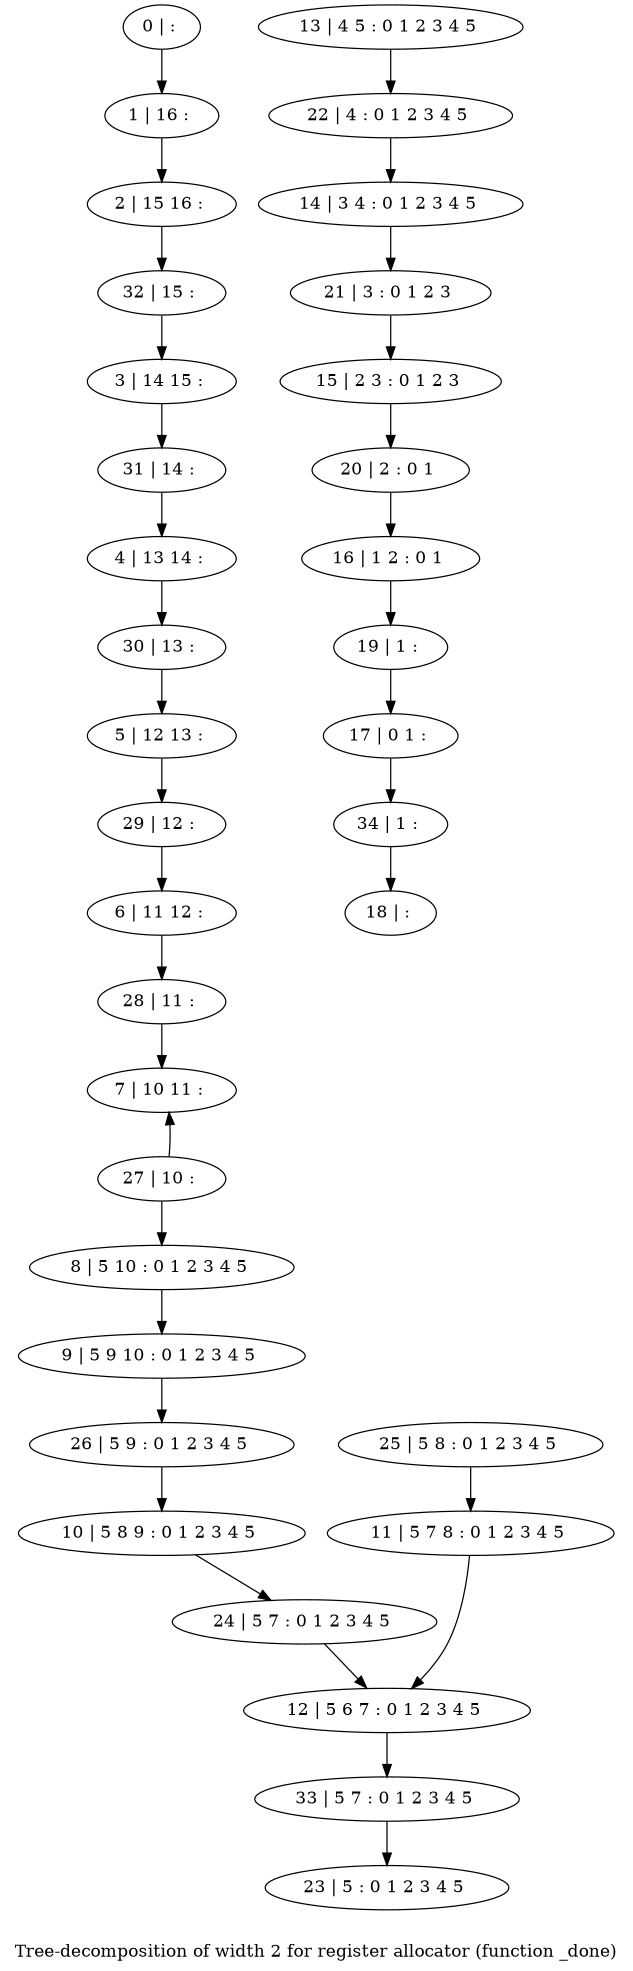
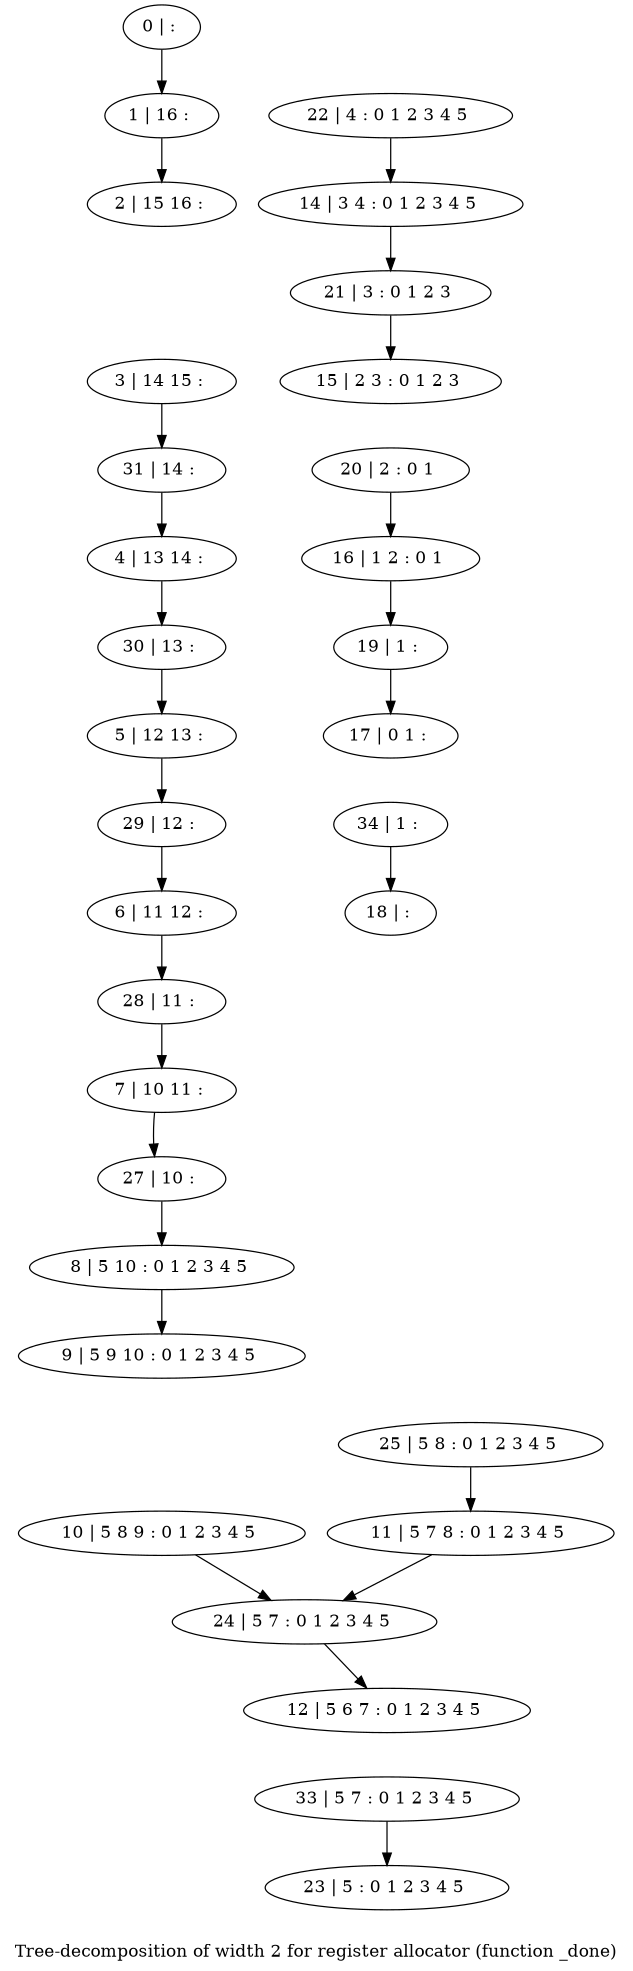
node "13 | 4 5 : 0 1 2 3 4 5": removed
node "32 | 15 :": removed
edge "15 | 2 3 : 0 1 2 3" -> "20 | 2 : 0 1": removed
edge "17 | 0 1 :" -> "34 | 1 :": removed
edge "27 | 10 :" -> "7 | 10 11 :": reversed
node "26 | 5 9 : 0 1 2 3 4 5": removed
edge "11 | 5 7 8 : 0 1 2 3 4 5" -> "12 | 5 6 7 : 0 1 2 3 4 5": now "11 | 5 7 8 : 0 1 2 3 4 5" -> "24 | 5 7 : 0 1 2 3 4 5"
edge "12 | 5 6 7 : 0 1 2 3 4 5" -> "33 | 5 7 : 0 1 2 3 4 5": removed
